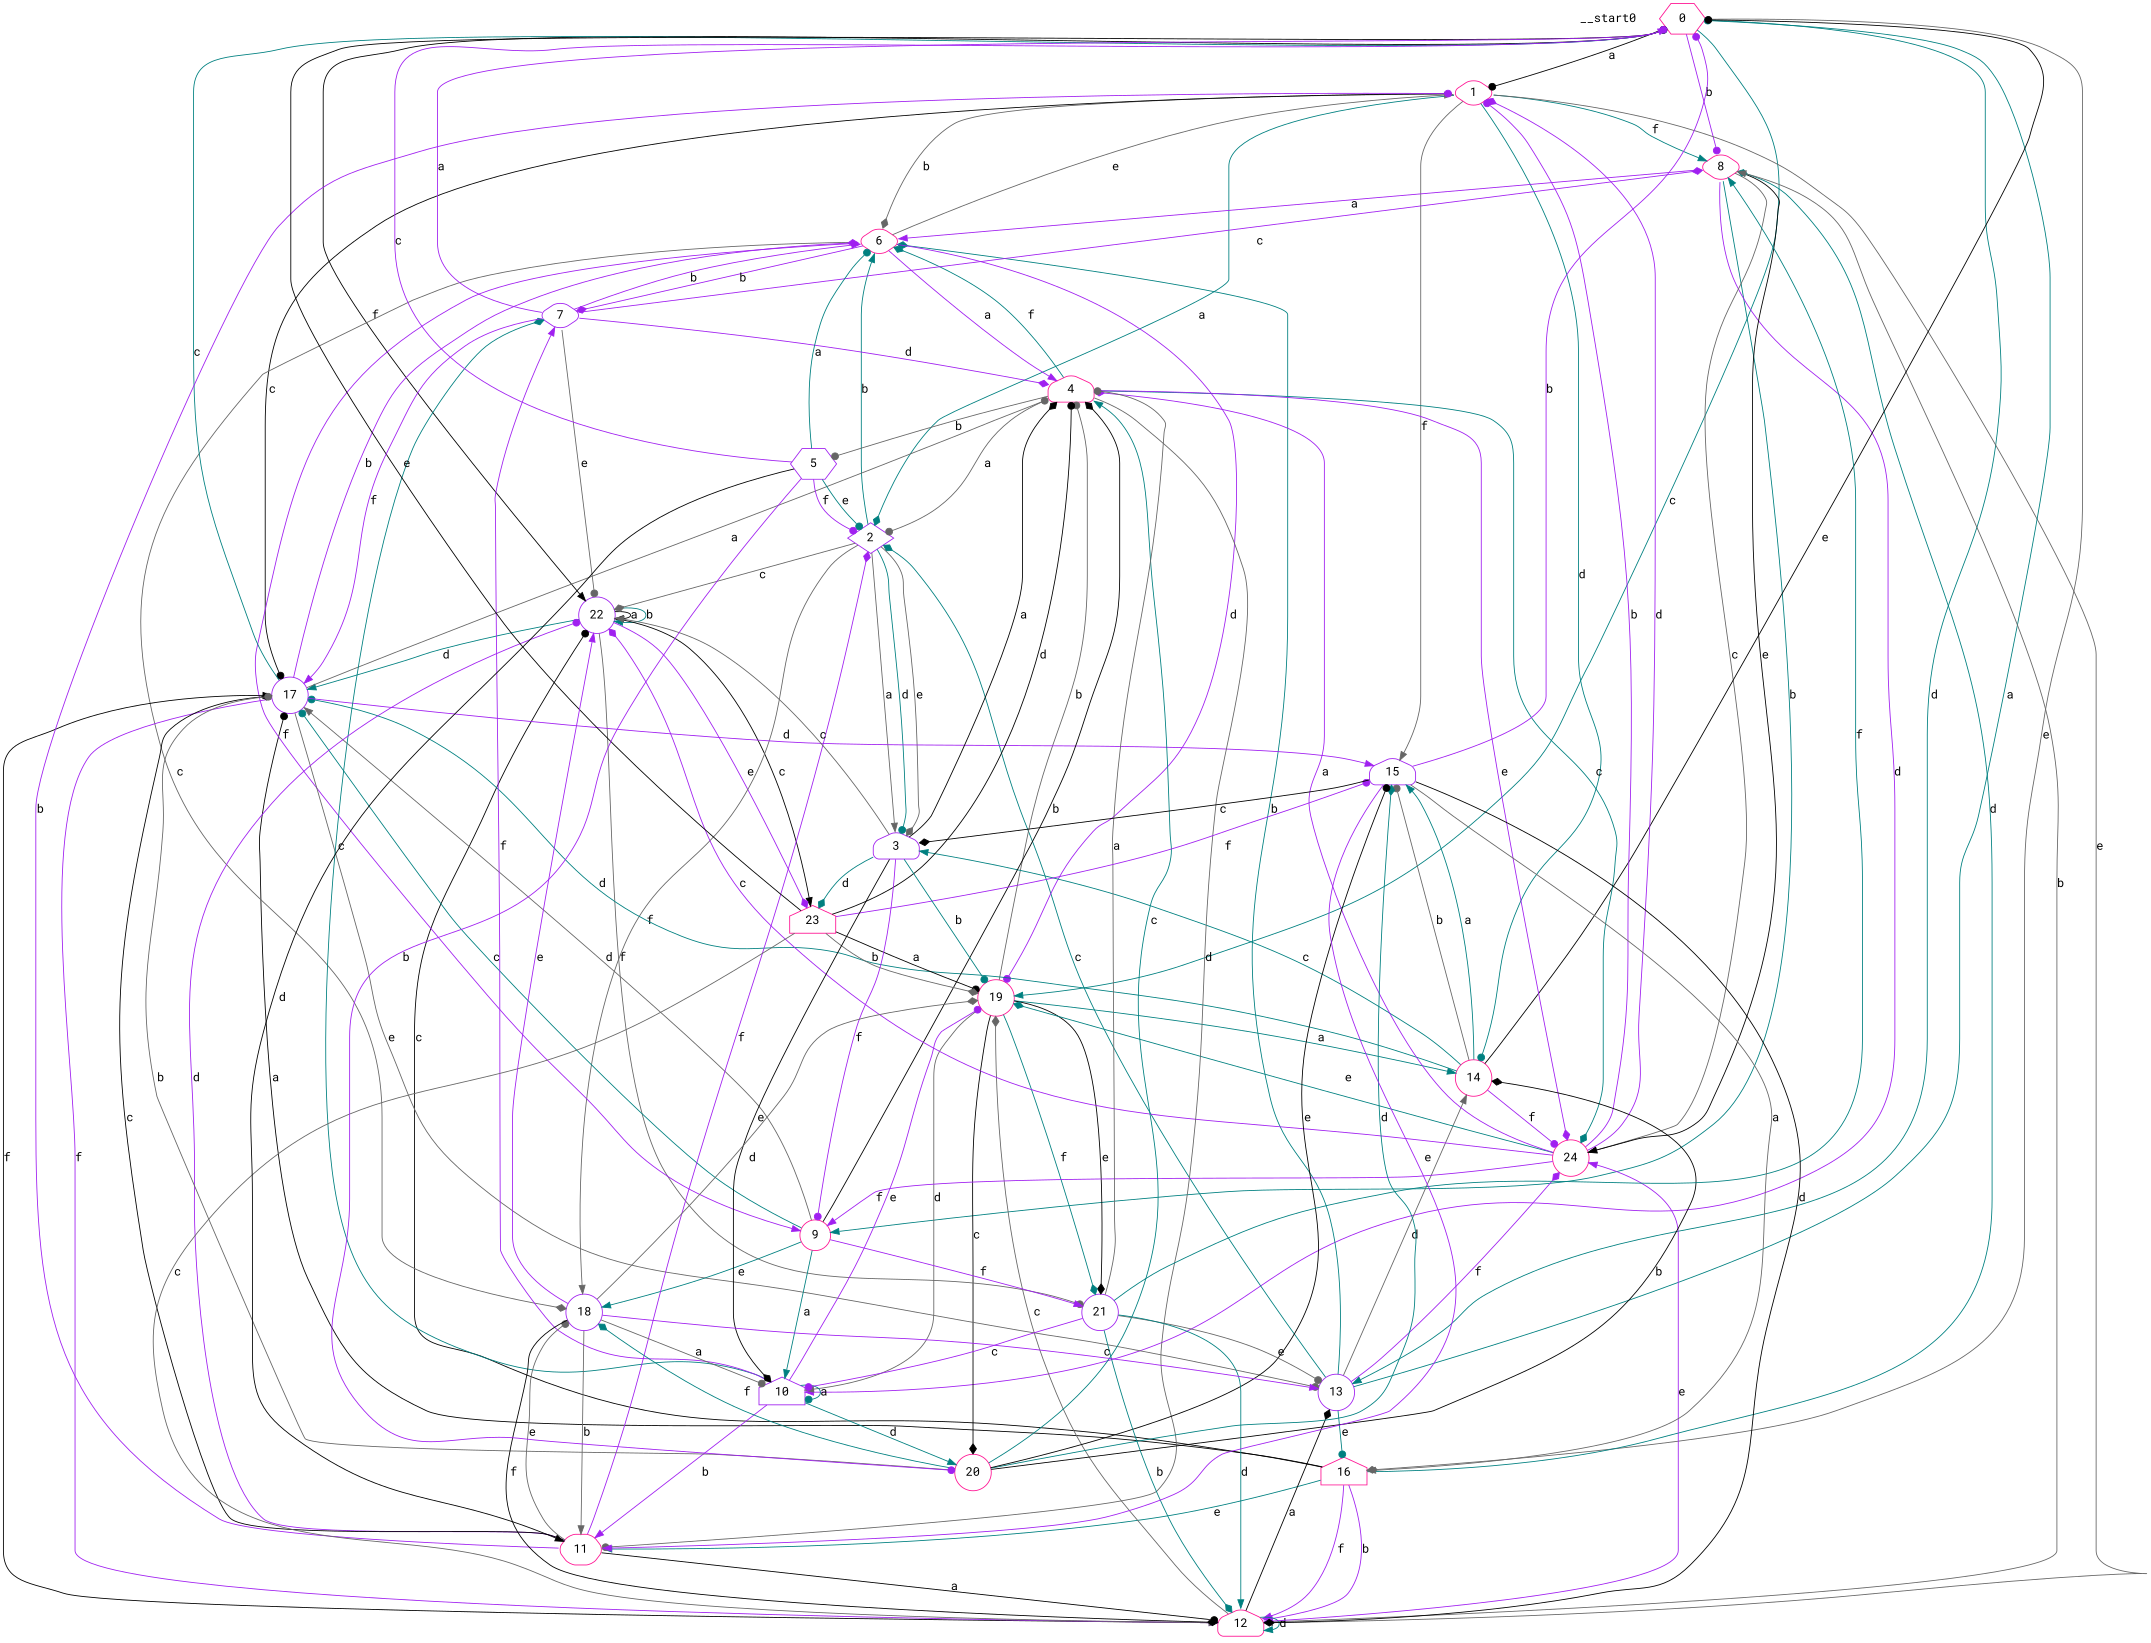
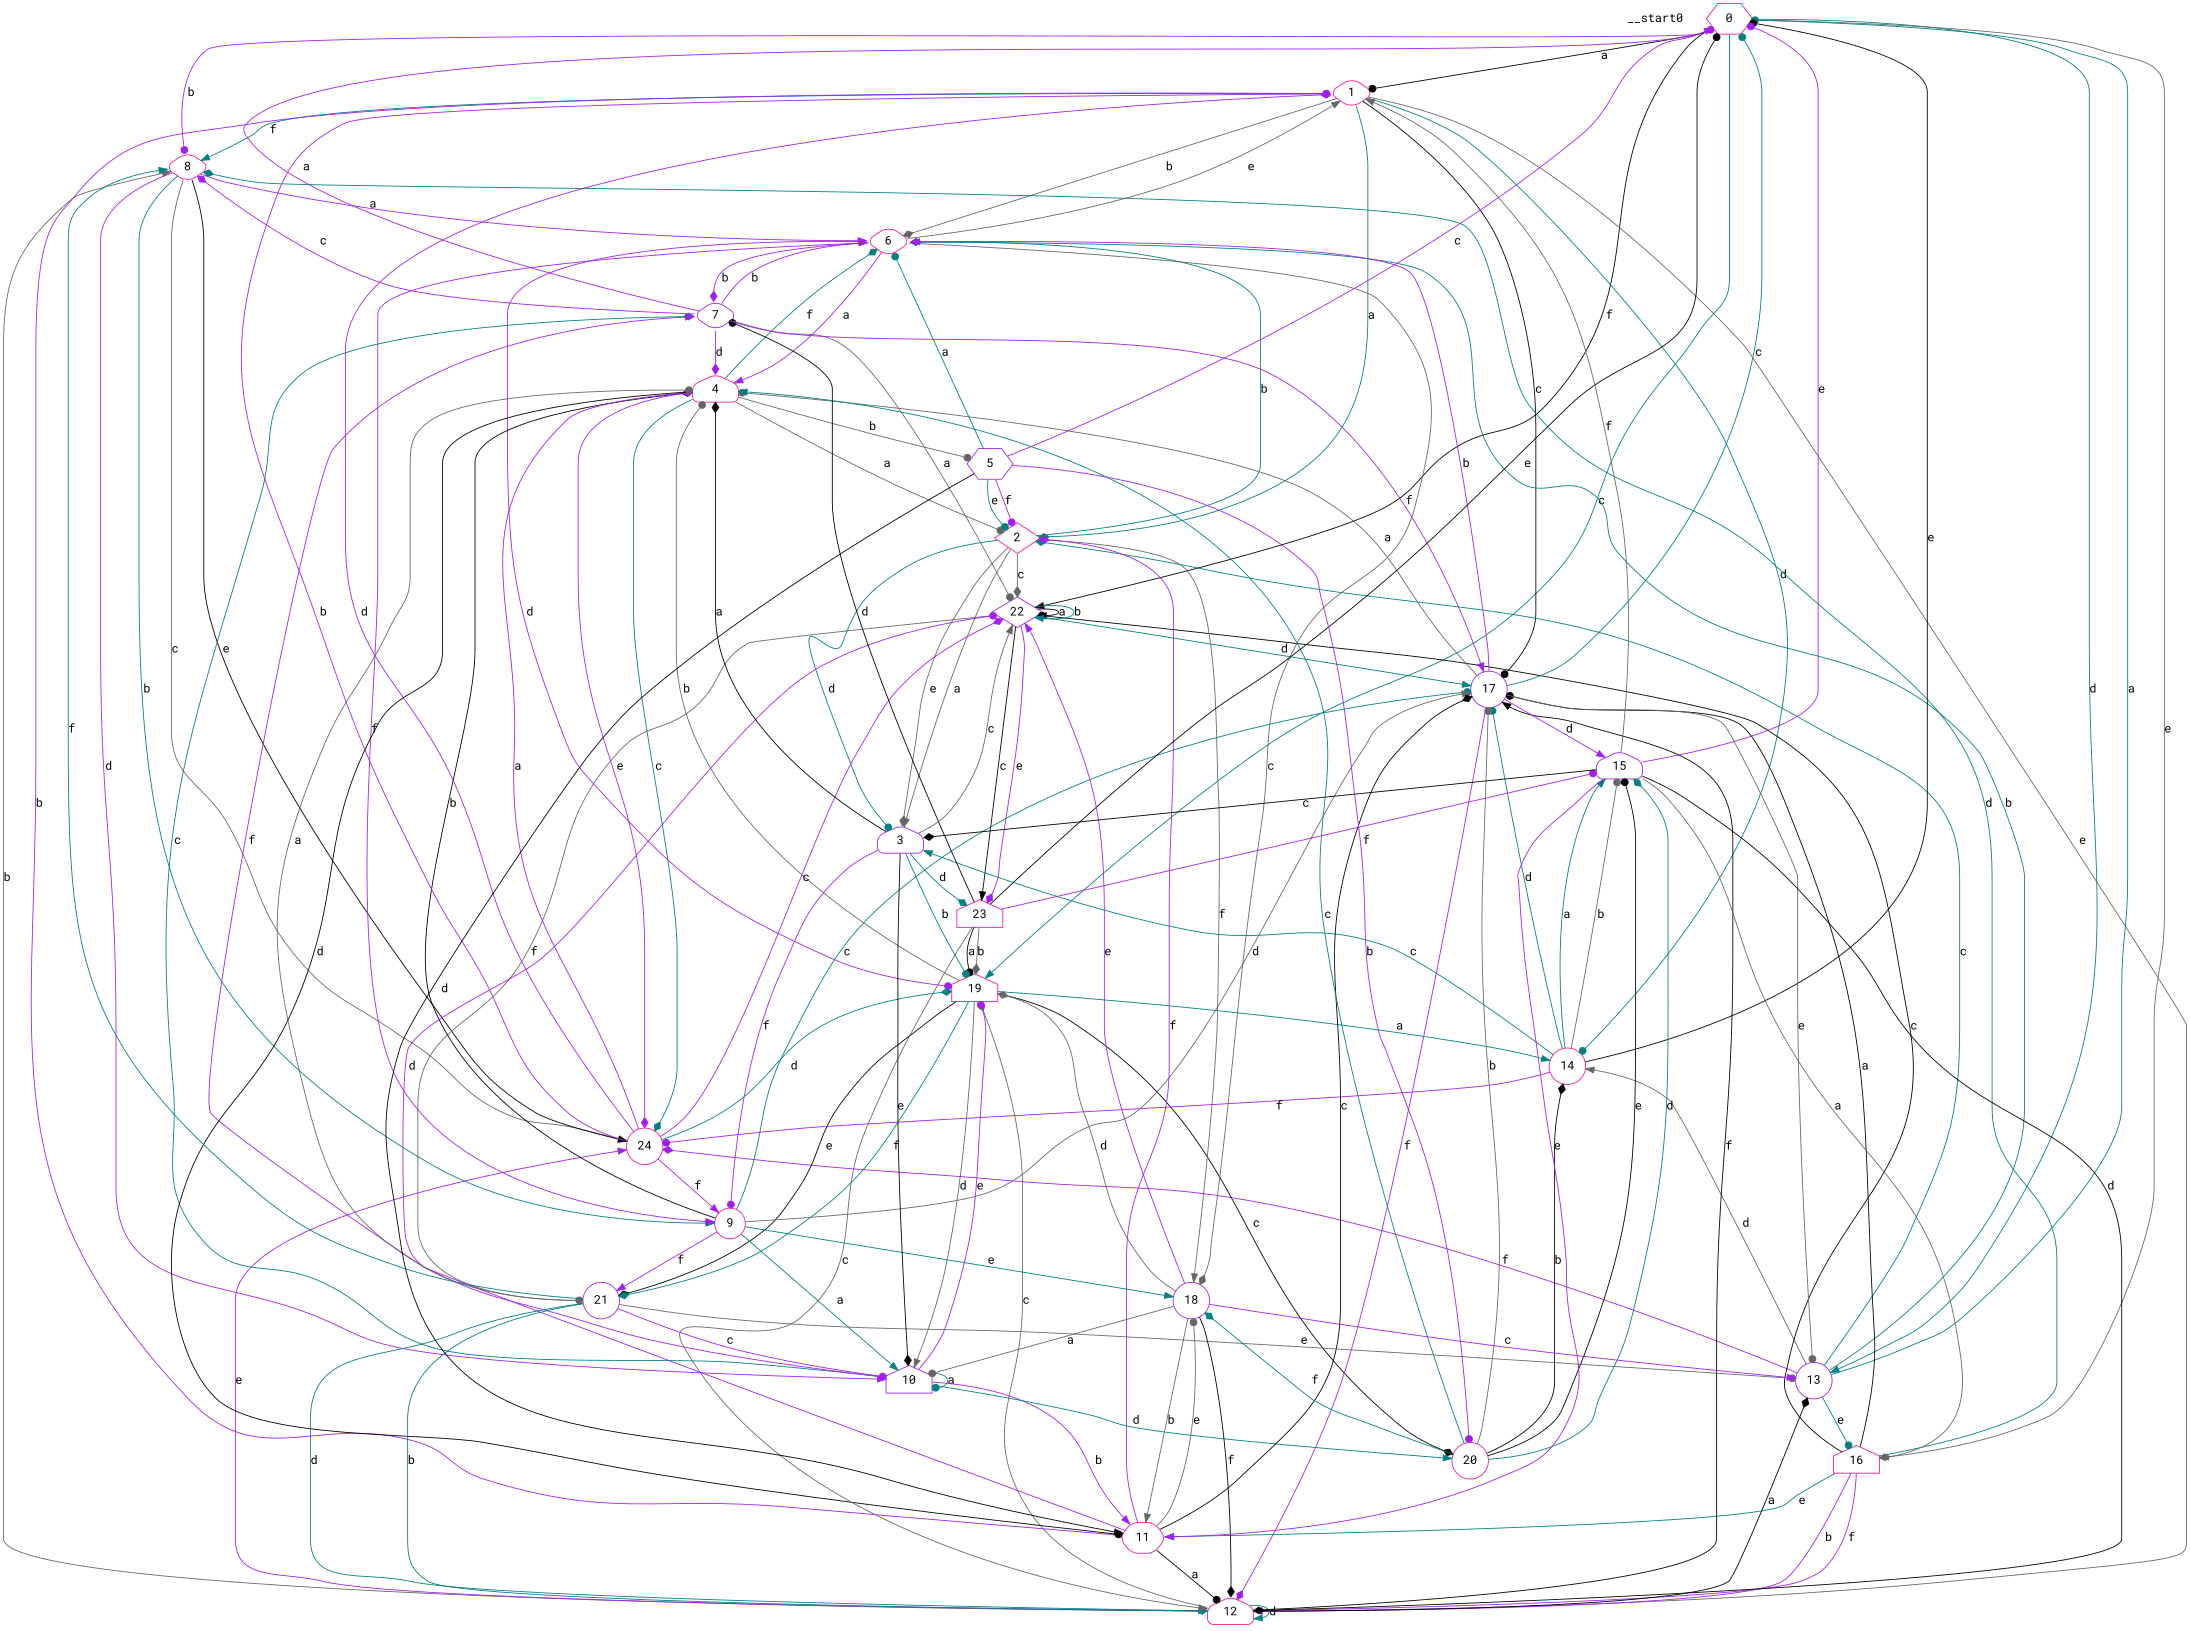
edge "15" -> "0": label "b" -> "e"
edge "1" -> "15": reversed
edge "7" -> "22": label "e" -> "a"
node "2": color purple -> deeppink
node "22": shape circle -> diamond
edge "23" -> "4": now "23" -> "7"
node "19": shape circle -> house
edge "24" -> "19": label "e" -> "d"
edge "4" -> "11": color gray40 -> black
edge "17" -> "12": arrowhead normal -> diamond
